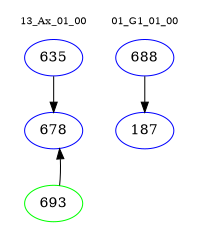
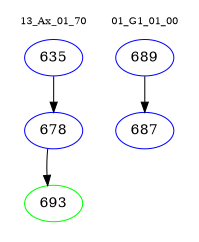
cluster "13_Ax_01_00": label "13_Ax_01_00" -> "13_Ax_01_70"
node "688": label "688" -> "689"
node "187": label "187" -> "687"
edge "693" -> "678": reversed
